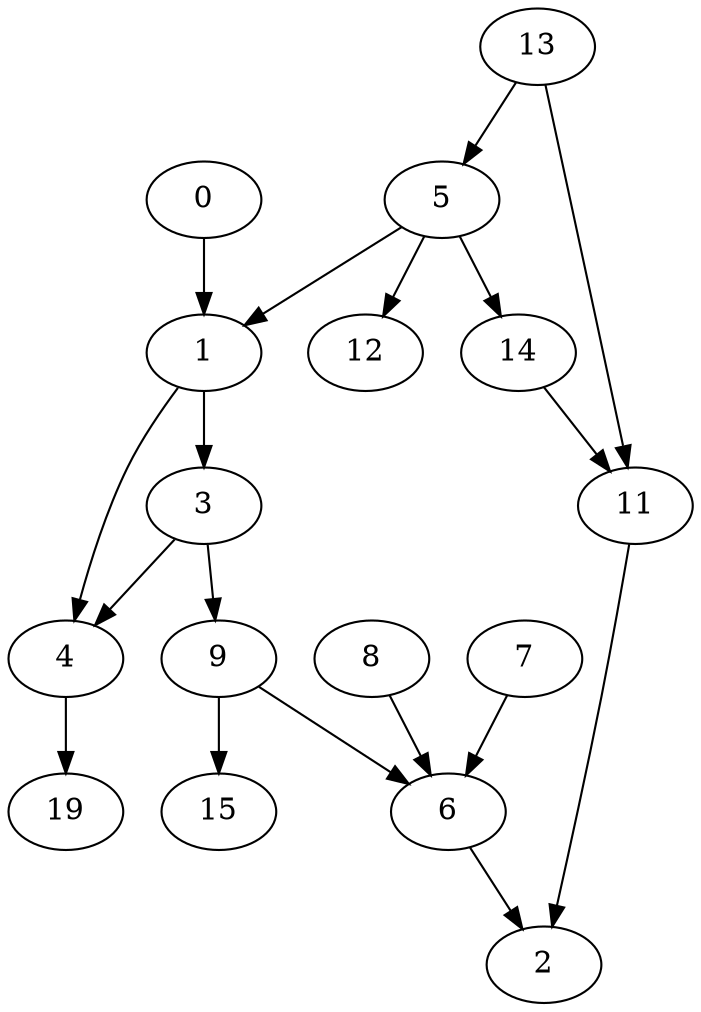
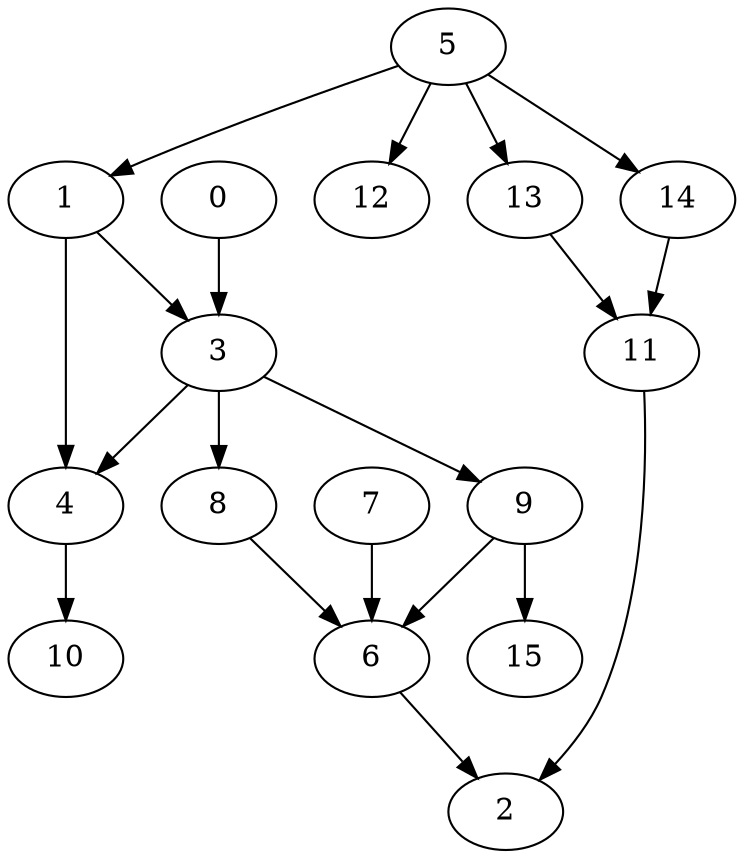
edge "13" -> "5": reversed
edge "0" -> "1": now "0" -> "3"
edge "3" -> "8": added
node "19": label "19" -> "10"
